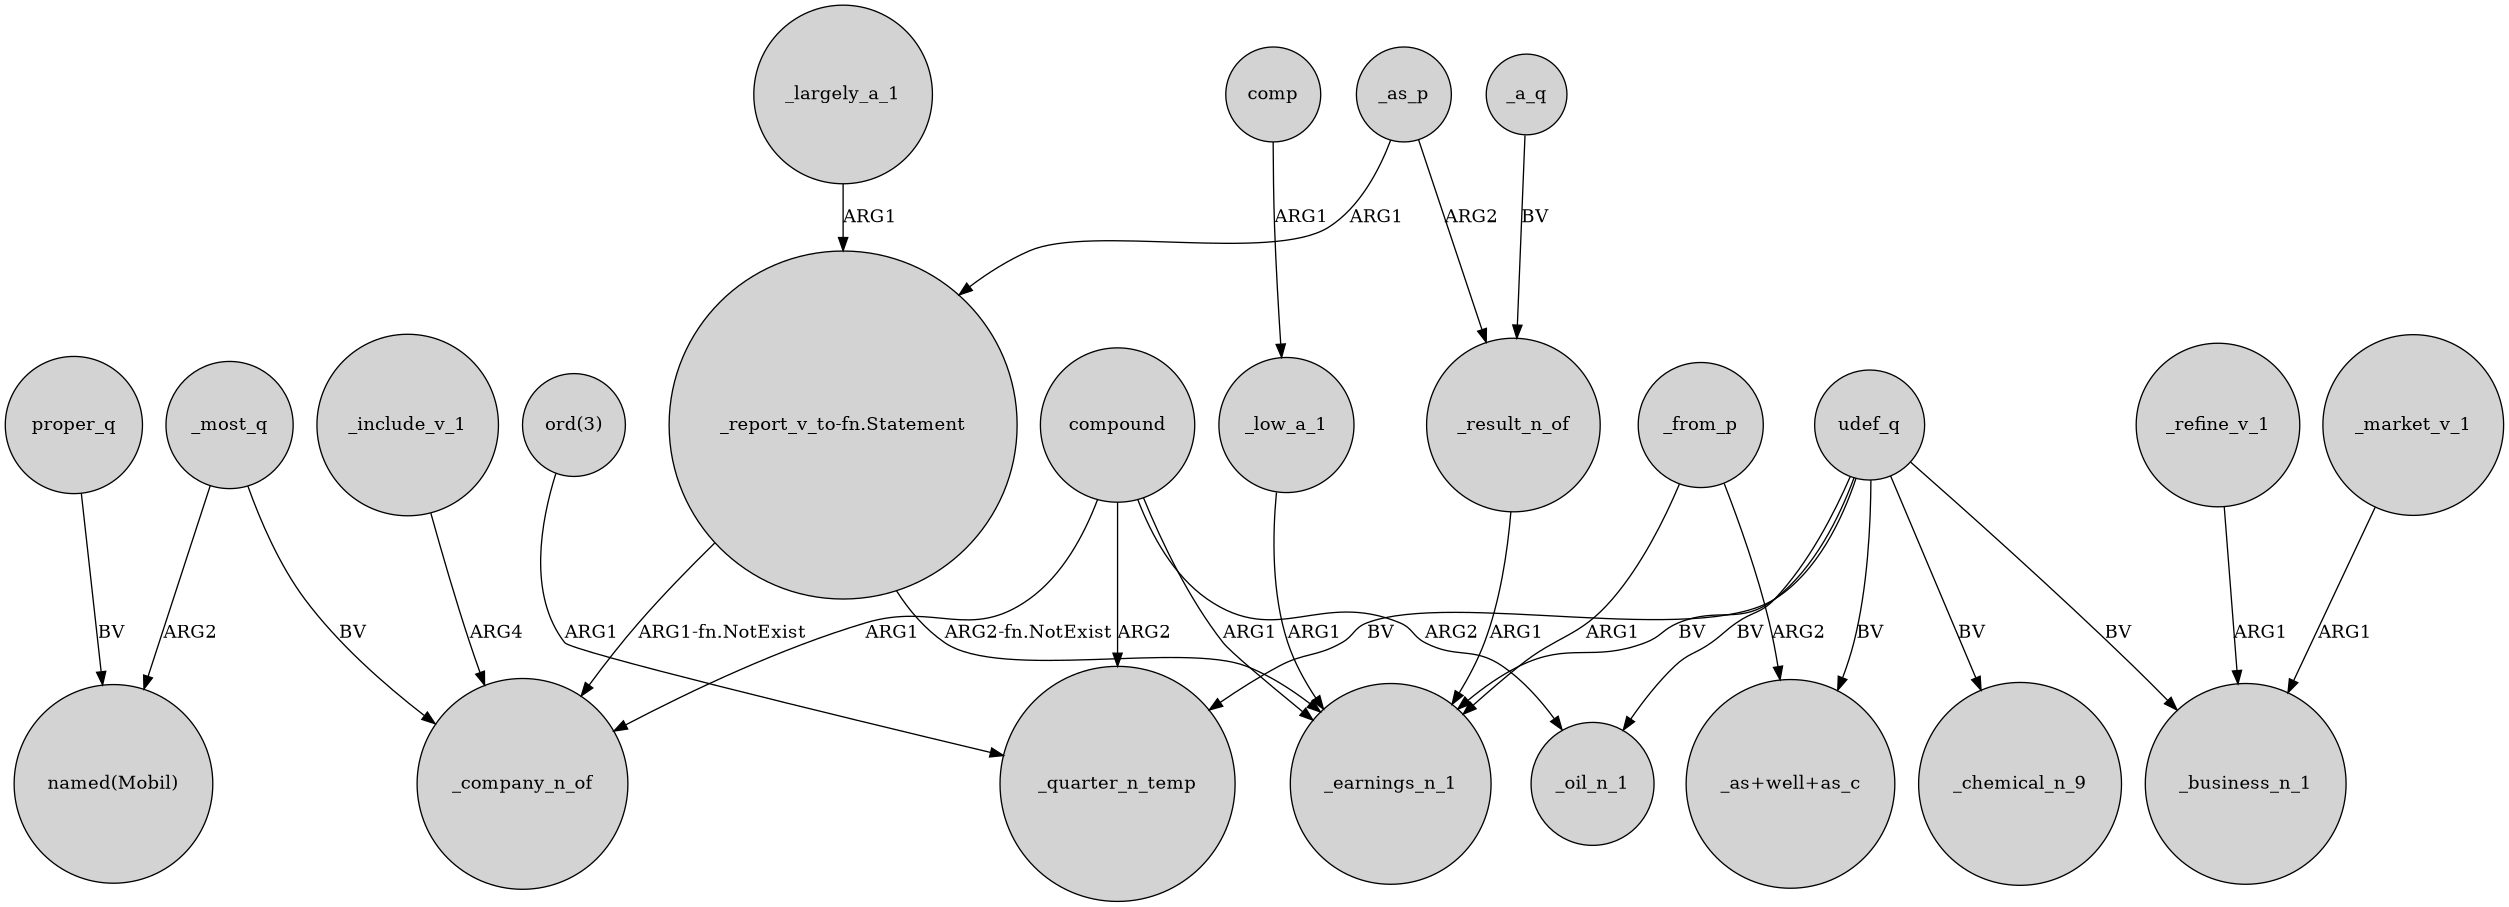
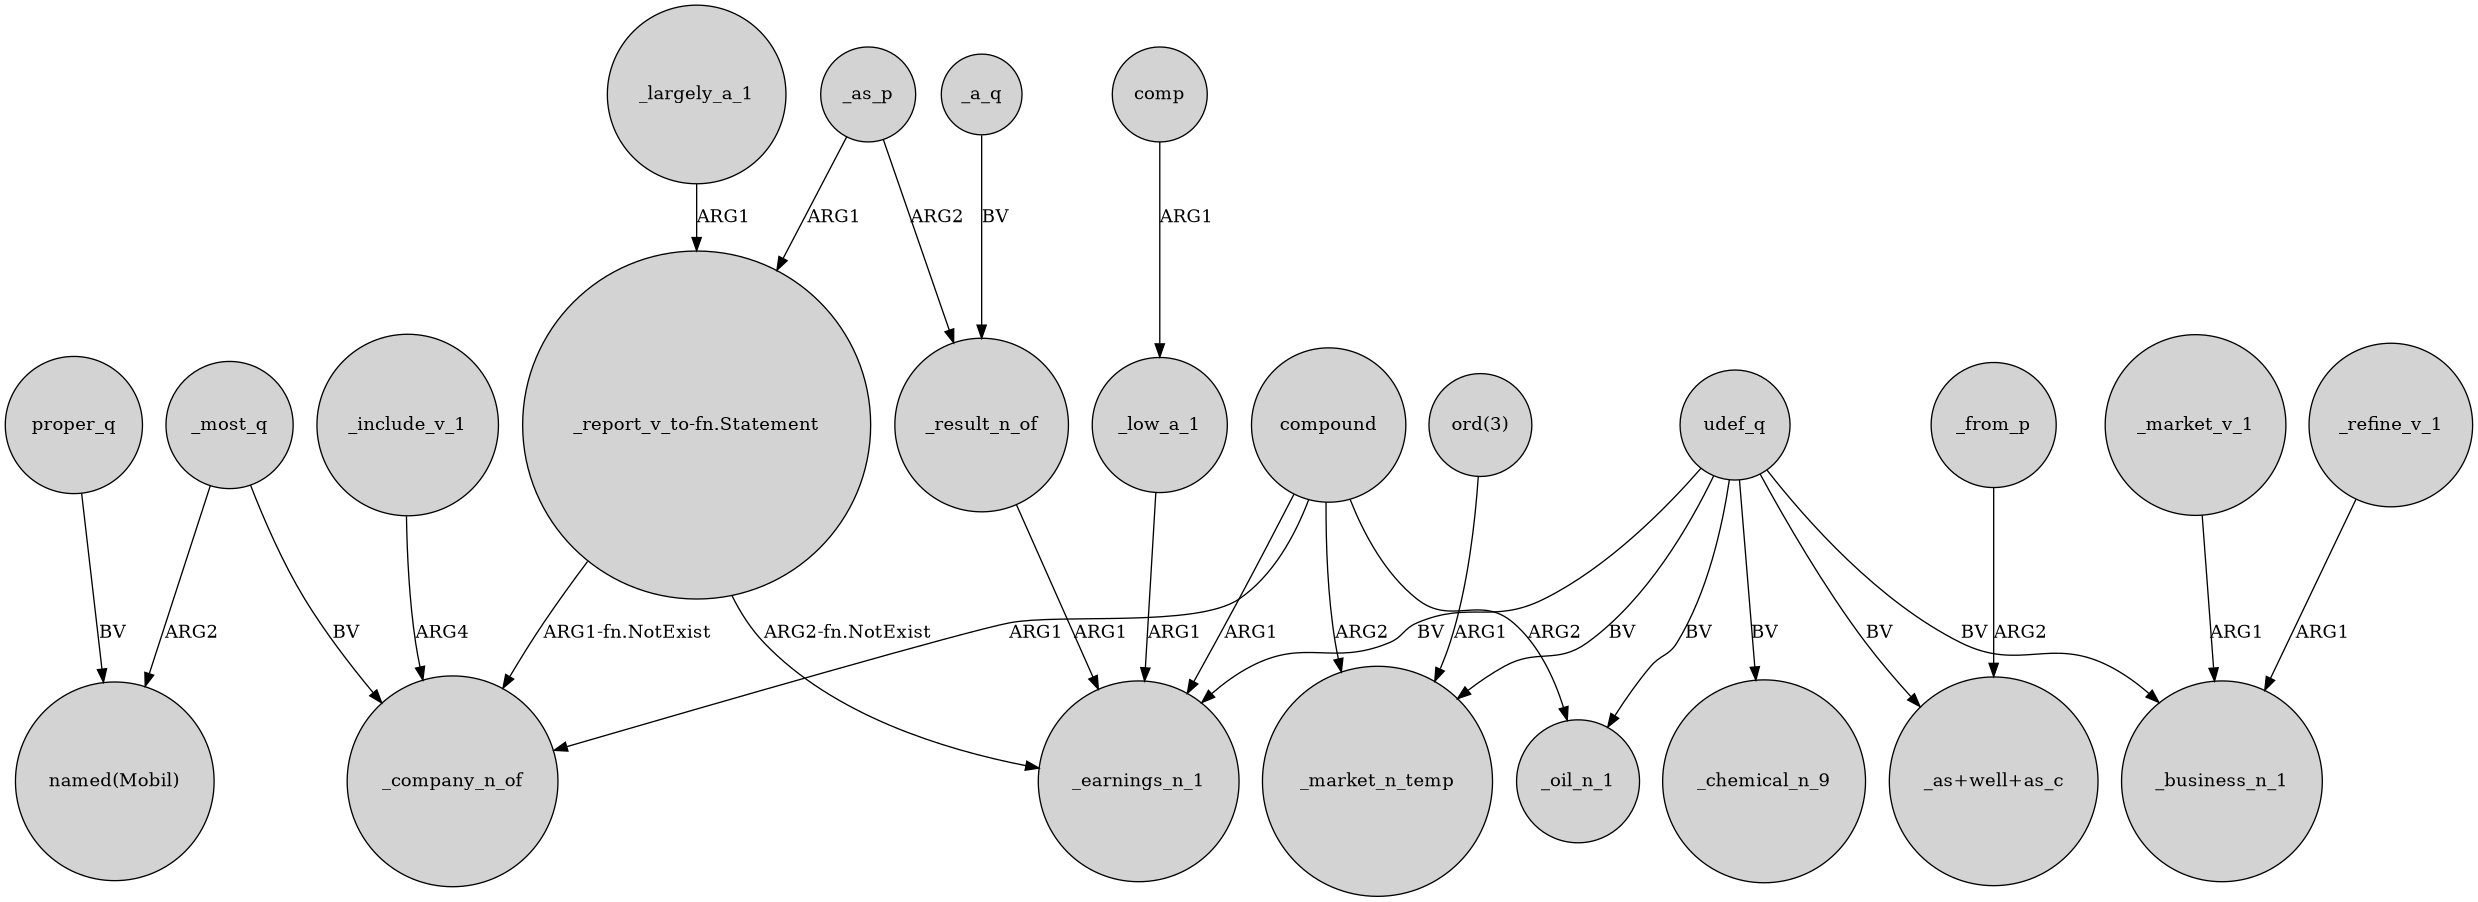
edge "_from_p" -> "_earnings_n_1": removed, label "ARG1"
node "_quarter_n_temp": label "_quarter_n_temp" -> "_market_n_temp"
